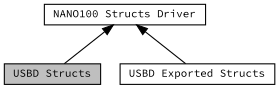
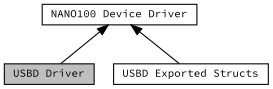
node "NANO100 Structs Driver": label "NANO100 Structs Driver" -> "NANO100 Device Driver"
node "USBD Structs": label "USBD Structs" -> "USBD Driver"
